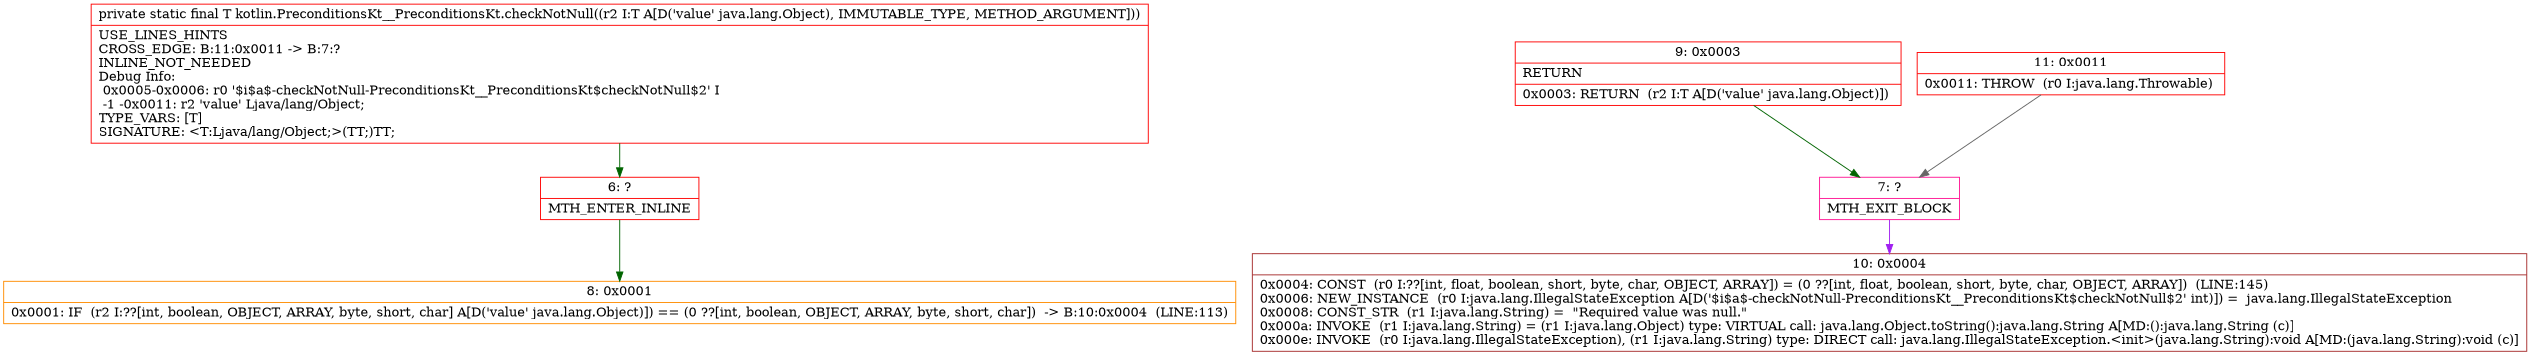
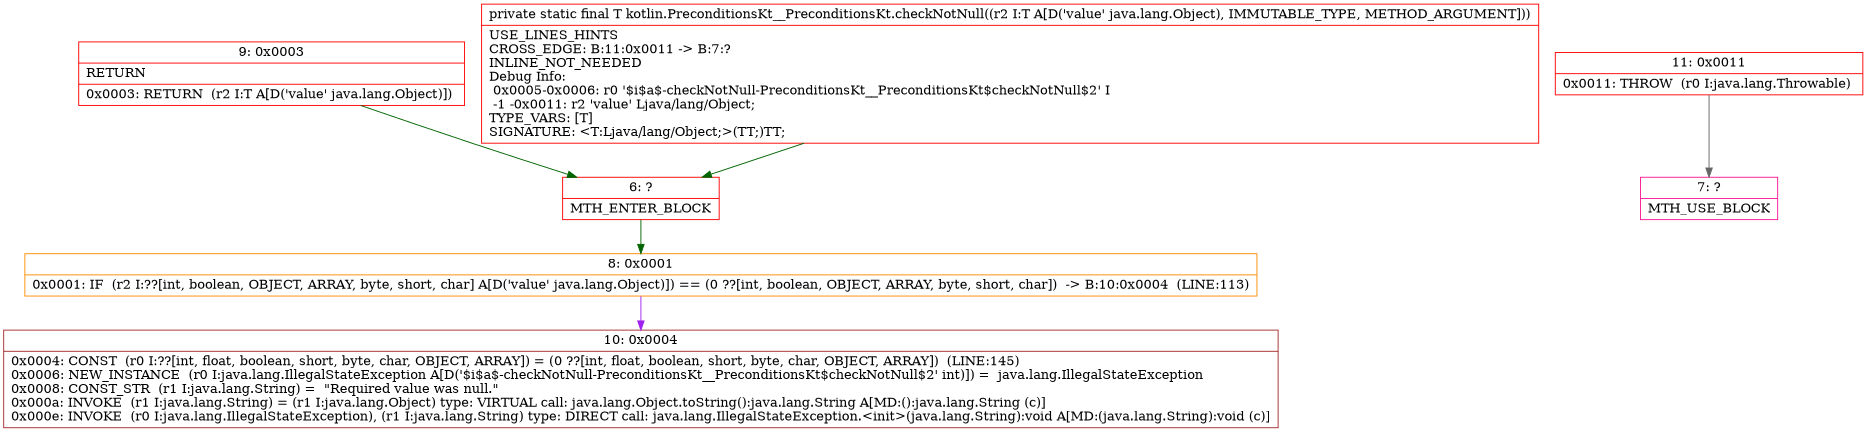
edge "9: 0x0003" -> "7: ?": now "9: 0x0003" -> "6: ?"
node "6: ?": text "MTH_ENTER_INLINE" -> "MTH_ENTER_BLOCK"
node "7: ?": text "MTH_EXIT_BLOCK" -> "MTH_USE_BLOCK"
edge "7: ?" -> "10: 0x0004": now "8: 0x0001" -> "10: 0x0004"
